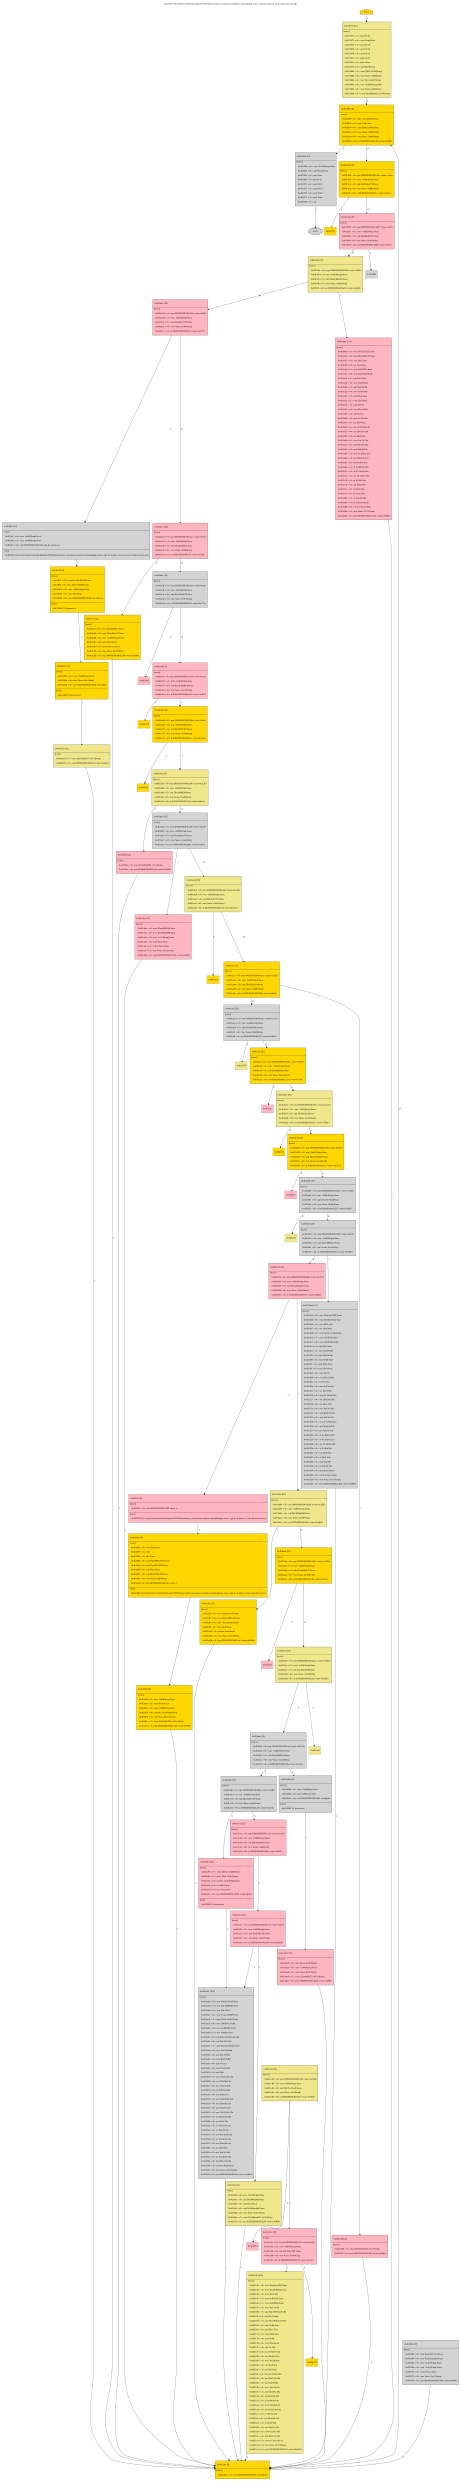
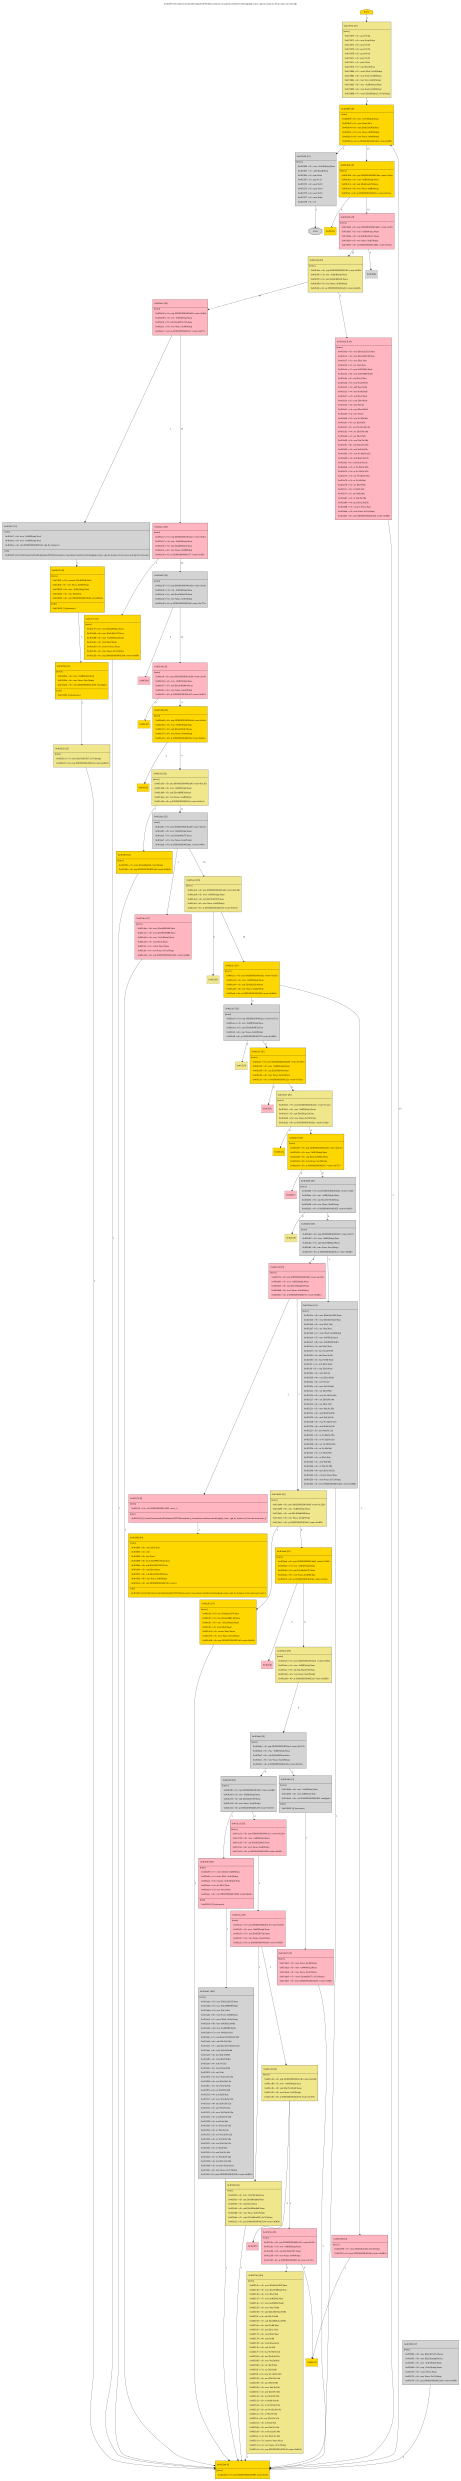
node "0x401f54 [12]": fillcolor lightpink -> gold
node "0x402291": fillcolor gold -> khaki
node "0x401fa8 [32]": removed
node "0x4022c6": removed
edge "0x401c2a [25]" -> "0x401eb1 [163]": now "0x401c2a [25]" -> "0x401c43 [25]"
edge "0x402258 [12]" -> "0x4022d4 [5]": now "0x402258 [12]" -> "0x401c75"
